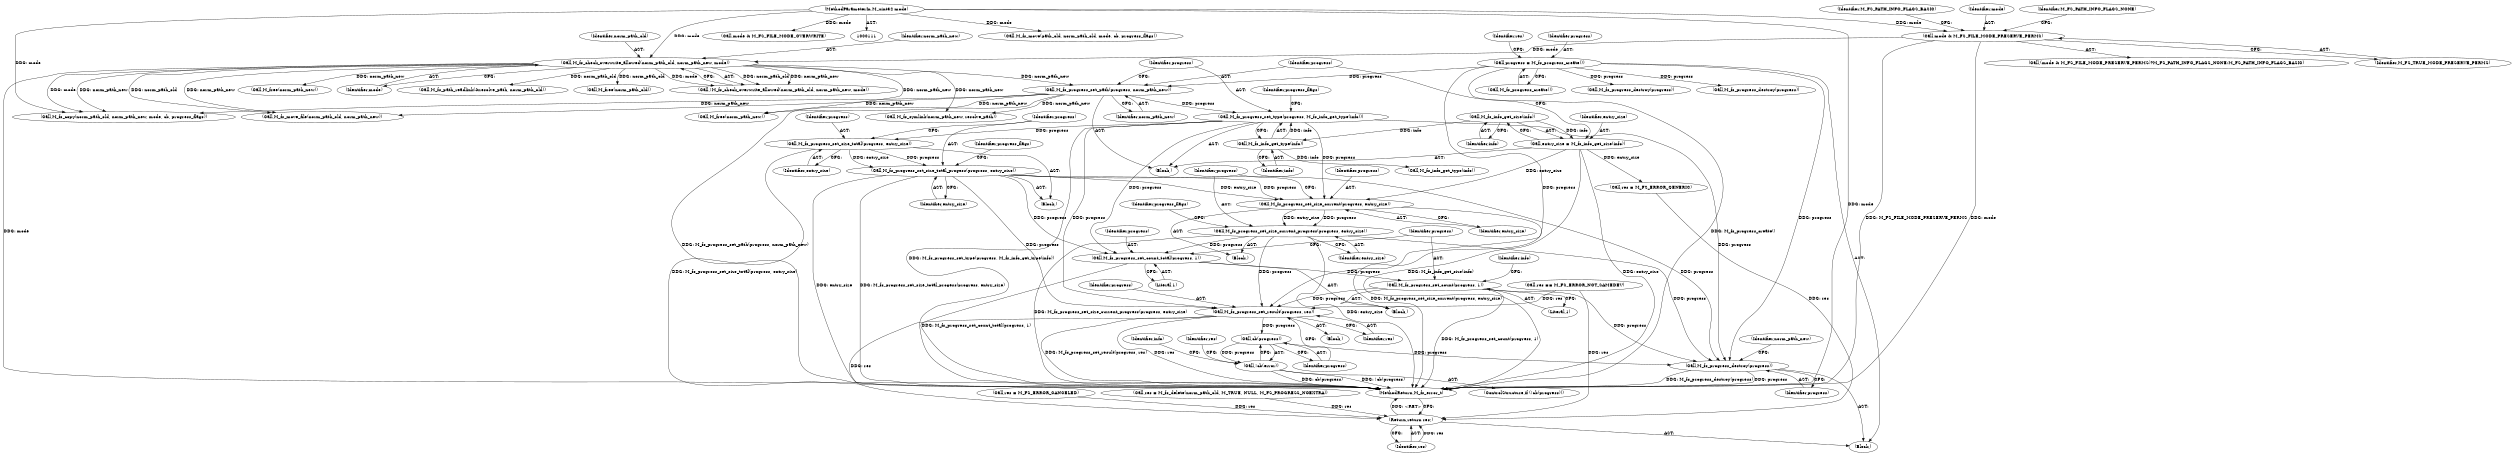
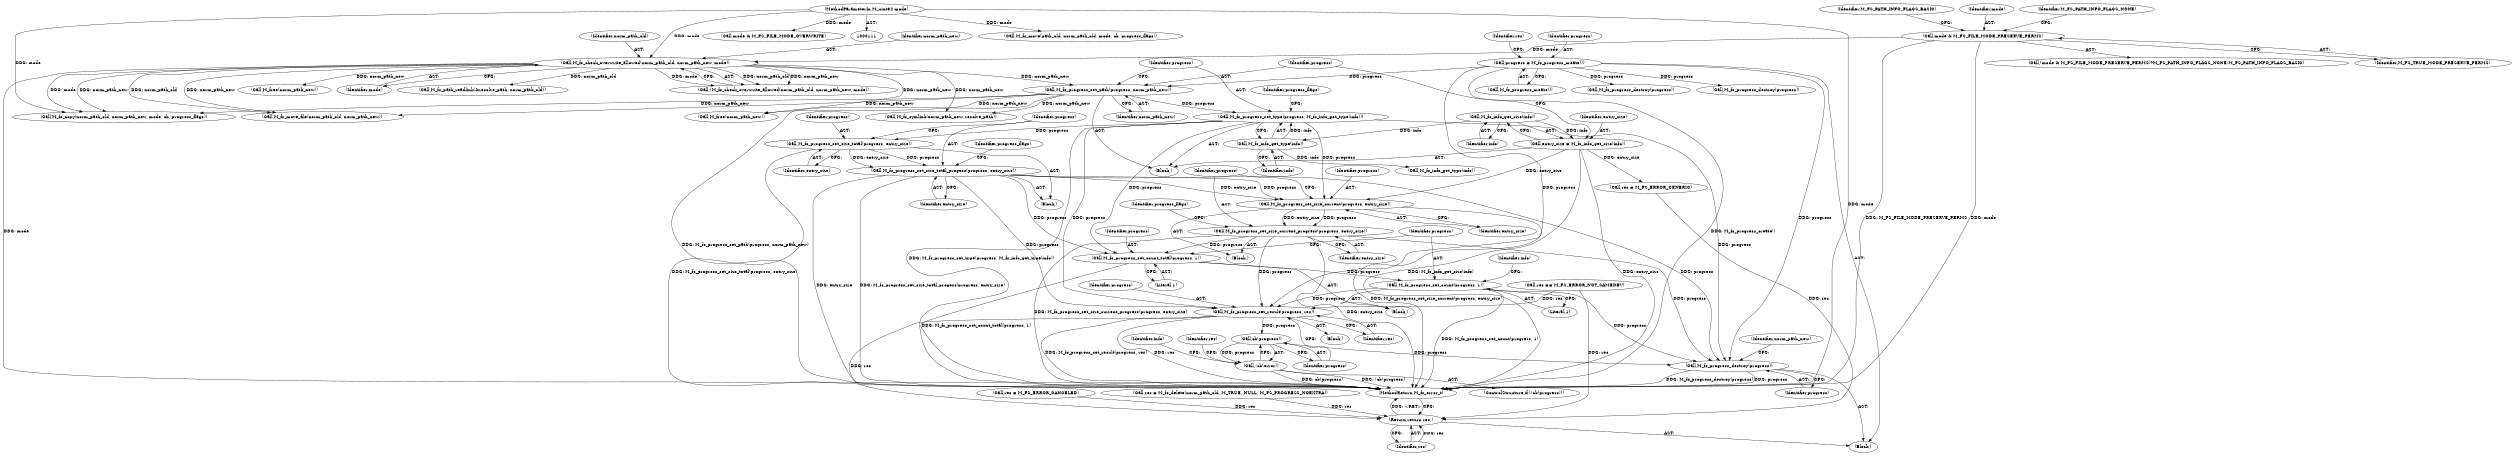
edge "(MethodParameterIn,M_uint32 mode)" -> "(Call,mode & M_FS_FILE_MODE_PRESERVE_PERMS)": removed, label "DDG: mode"
node "(Call,M_free(norm_path_old))": removed
